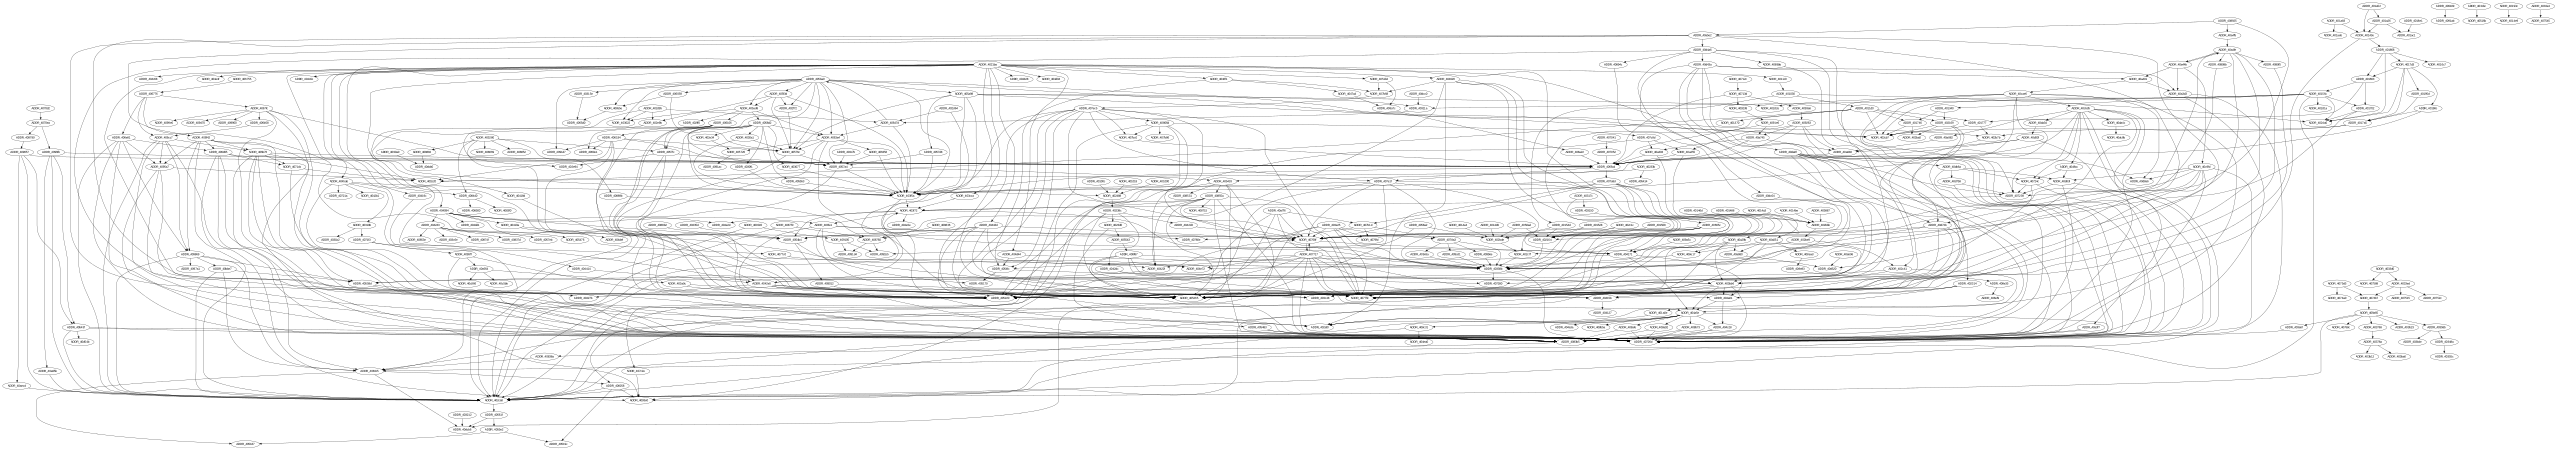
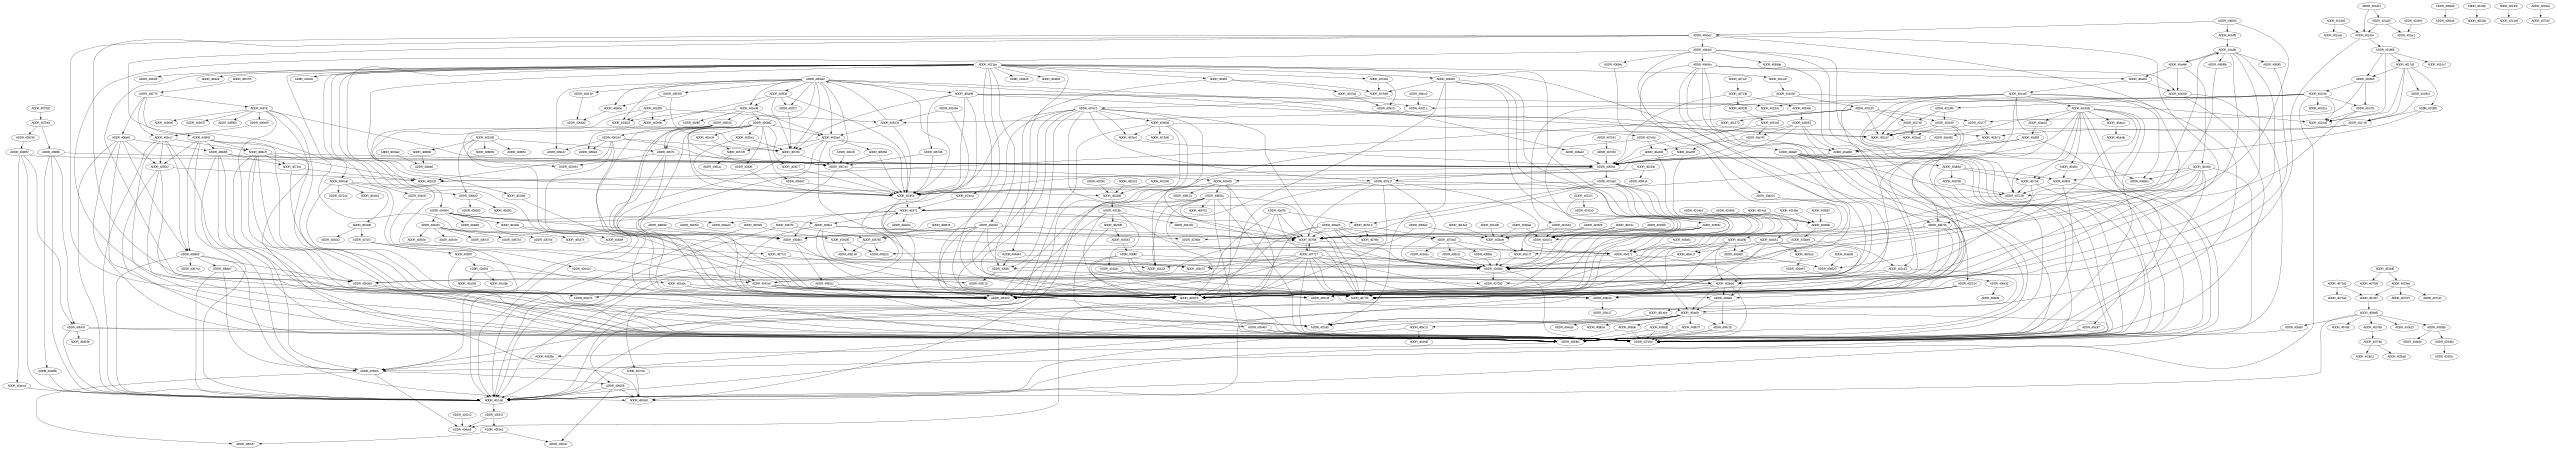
node "ADDR_40889b": removed
